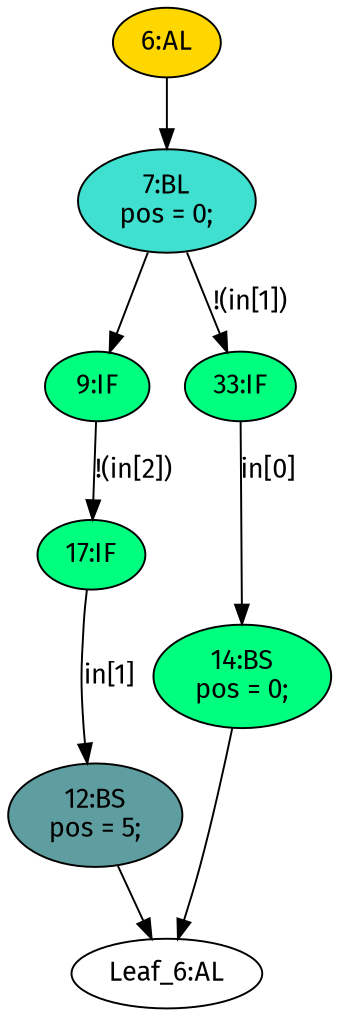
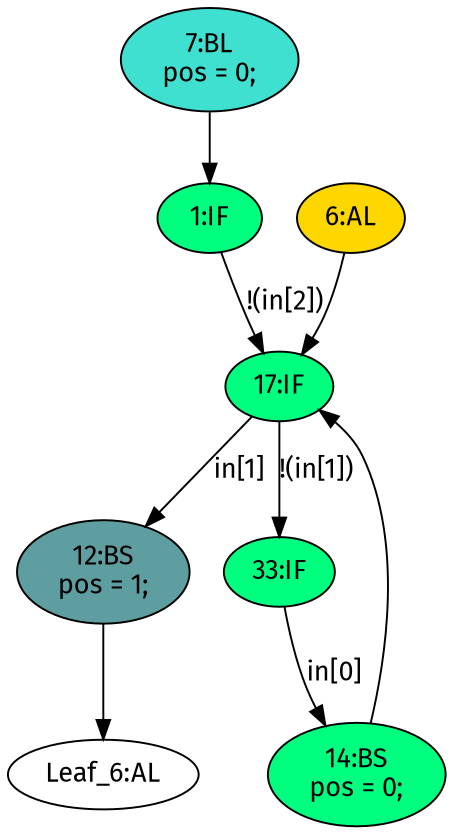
edge "6:AL" -> "7:BL pos = 0;": now "6:AL" -> "17:IF"
edge "7:BL pos = 0;" -> "33:IF": now "17:IF" -> "33:IF"
node "9:IF": label "9:IF" -> "1:IF"
node "12:BS pos = 5;": label "12:BS pos = 5;" -> "12:BS pos = 1;"
edge "14:BS pos = 0;" -> "Leaf_6:AL": now "14:BS pos = 0;" -> "17:IF"
